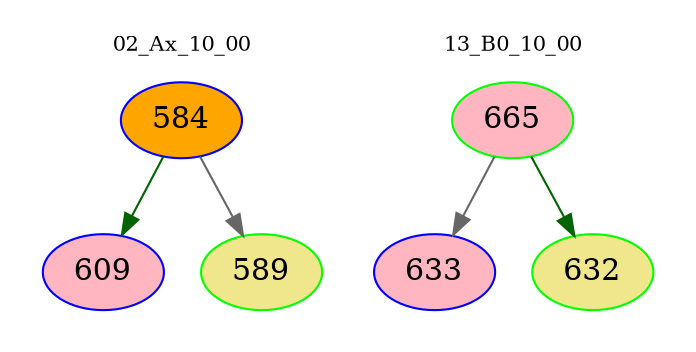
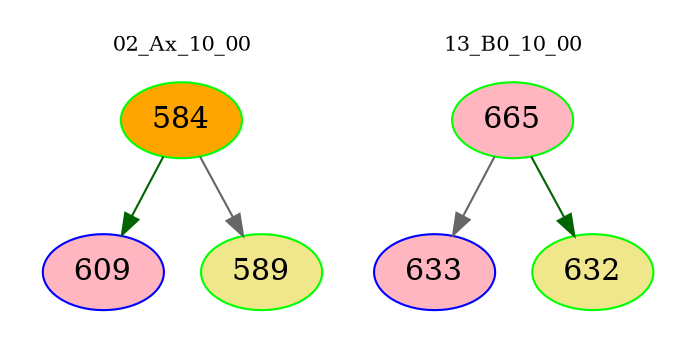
node "584": color blue -> green
